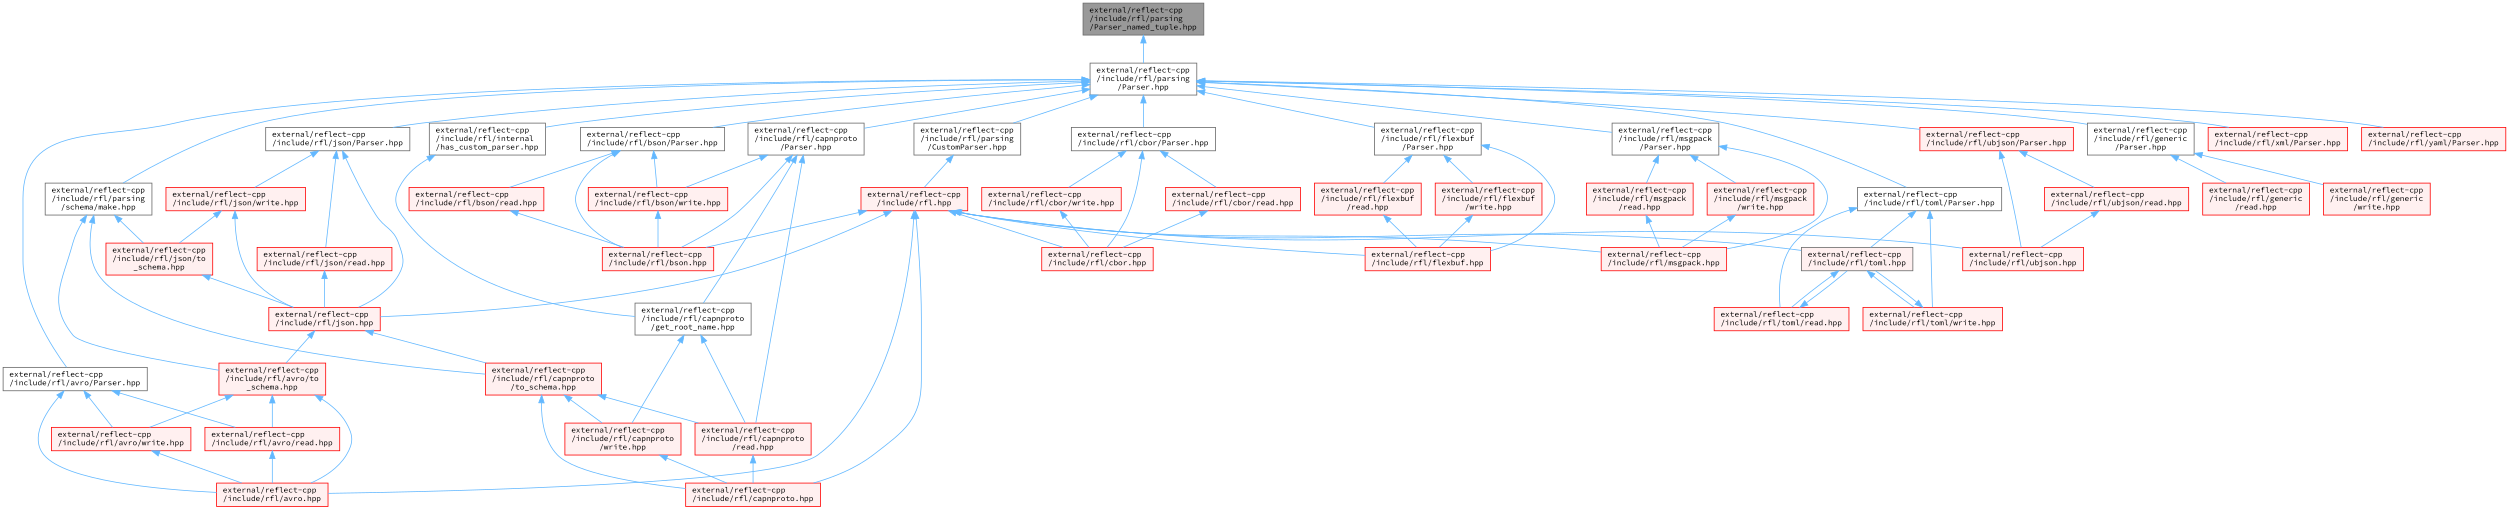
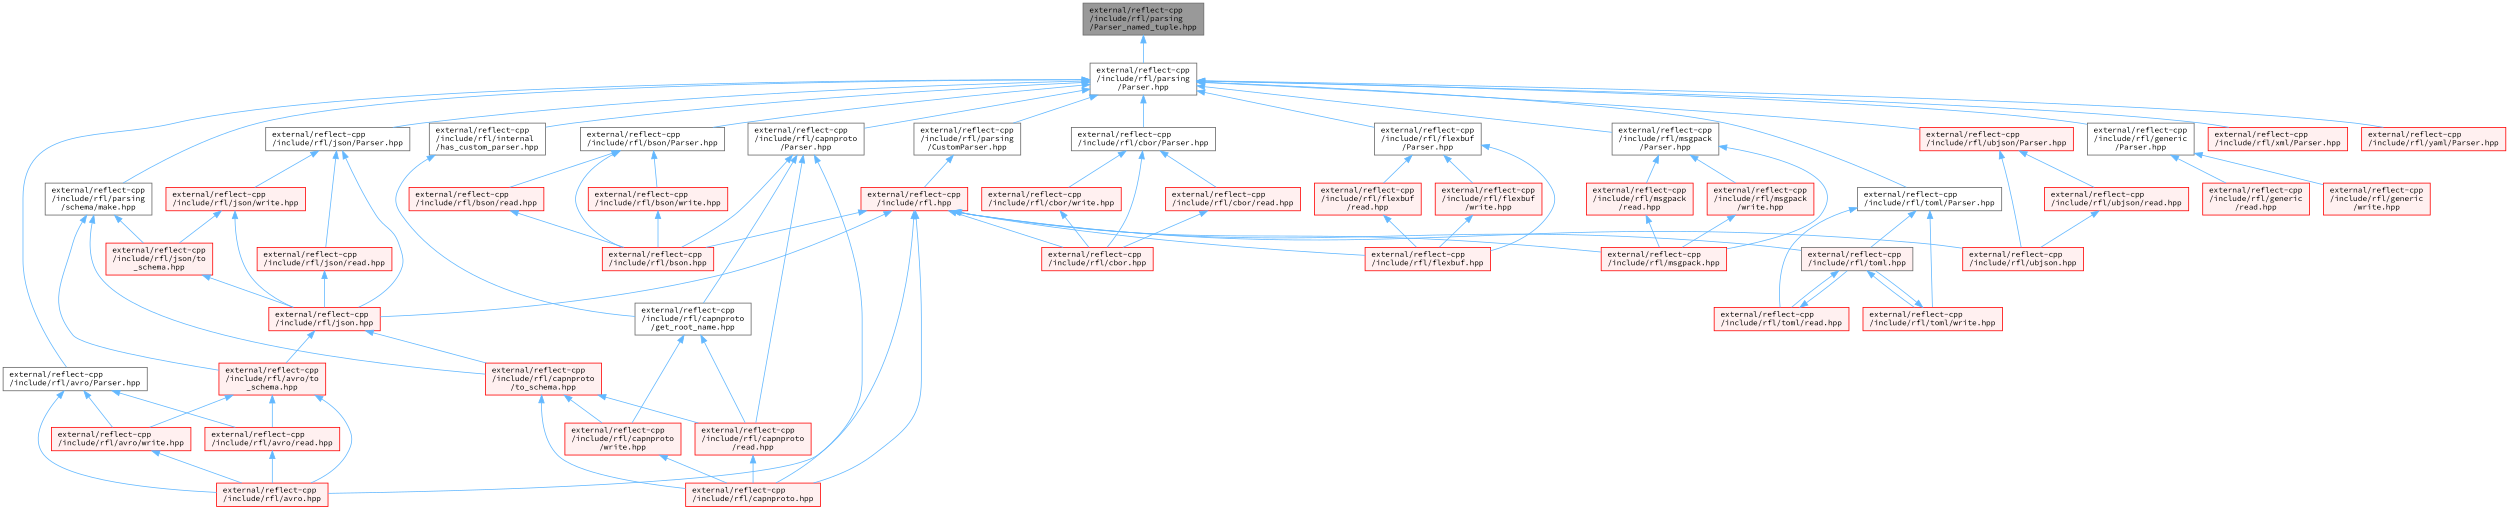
edge "external/reflect-cpp /include/rfl/bson/write.hpp" -> "external/reflect-cpp /include/rfl/capnproto /Parser.hpp": now "external/reflect-cpp /include/rfl/capnproto.hpp" -> "external/reflect-cpp /include/rfl/capnproto /Parser.hpp"
